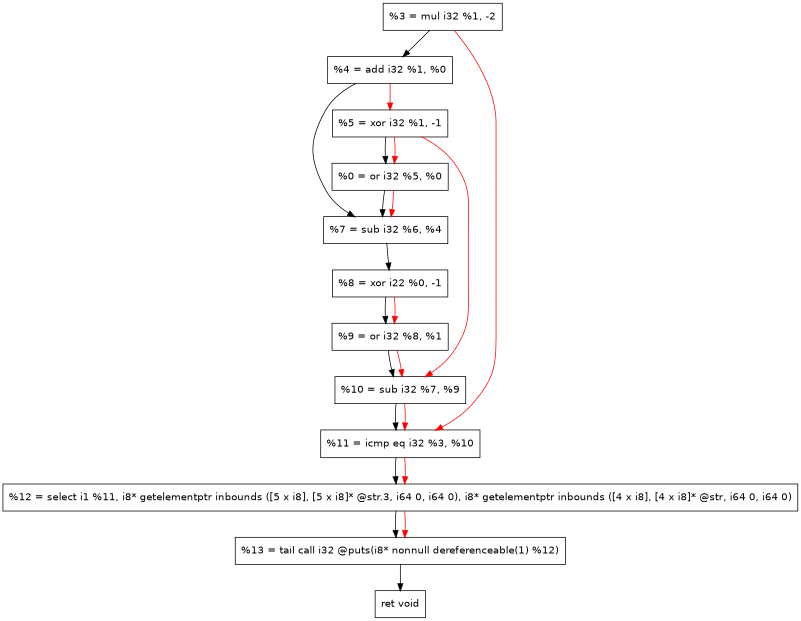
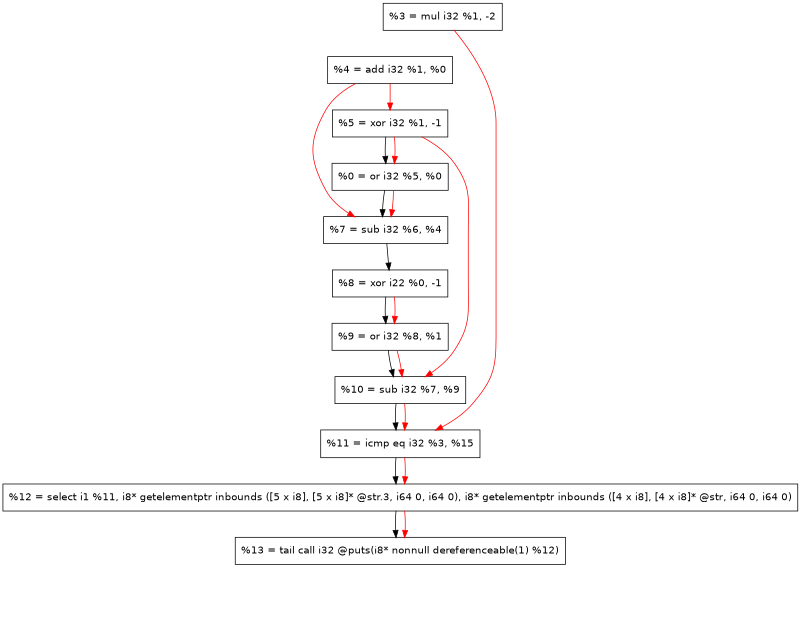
edge "%3 = mul i32 %1, -2" -> "%4 = add i32 %1, %0": removed
edge "%4 = add i32 %1, %0" -> "%7 = sub i32 %6, %4": color black -> red
node "%11 = icmp eq i32 %3, %10": label "%11 = icmp eq i32 %3, %10" -> "%11 = icmp eq i32 %3, %15"
node "ret void": removed
